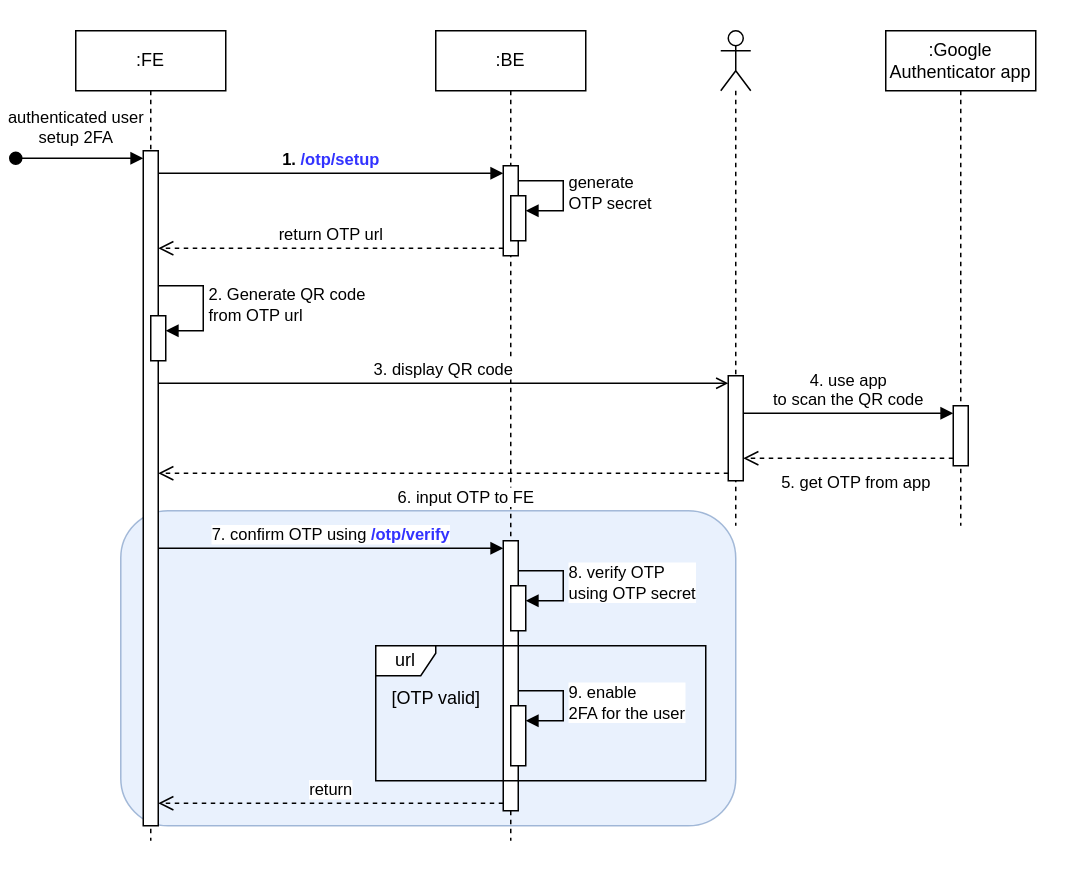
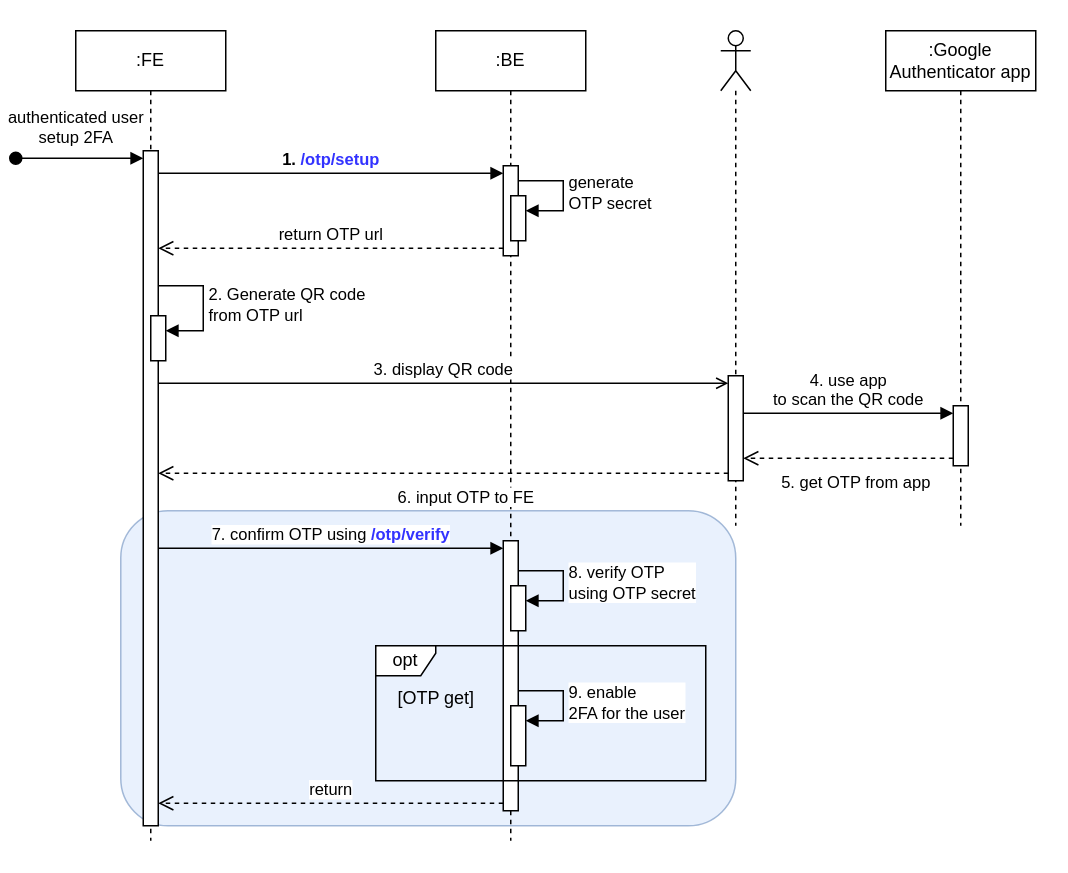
node "url": label "url" -> "opt"
node "[OTP valid]": label "[OTP valid]" -> "[OTP get]"
